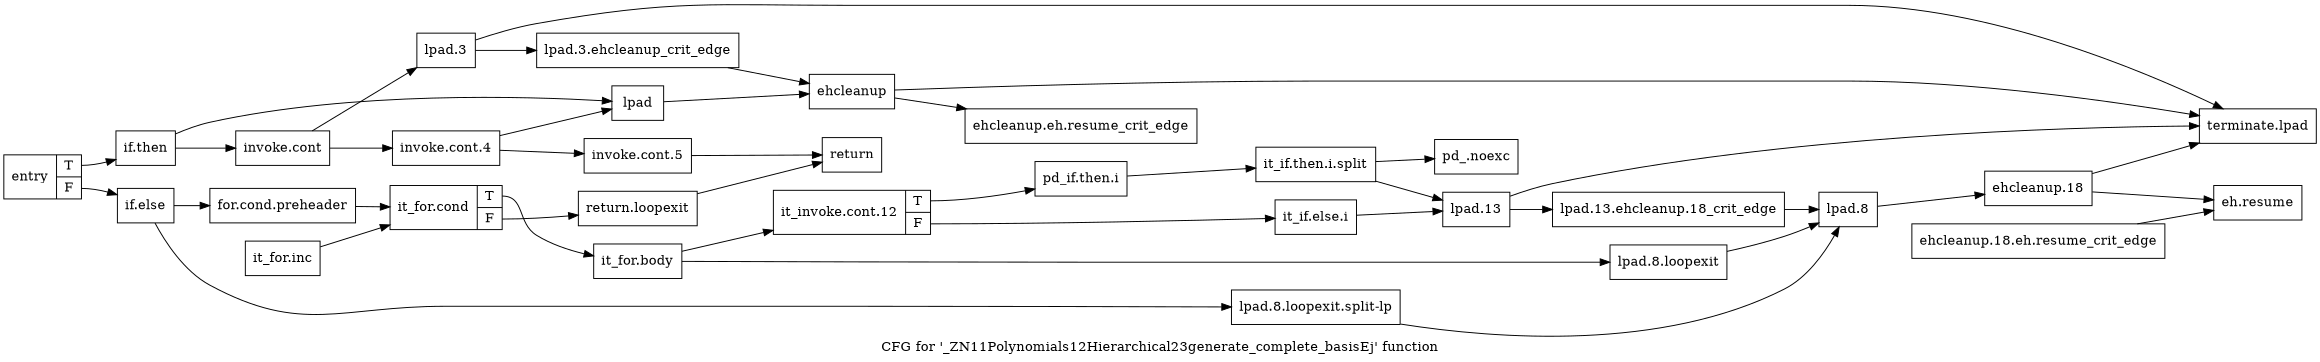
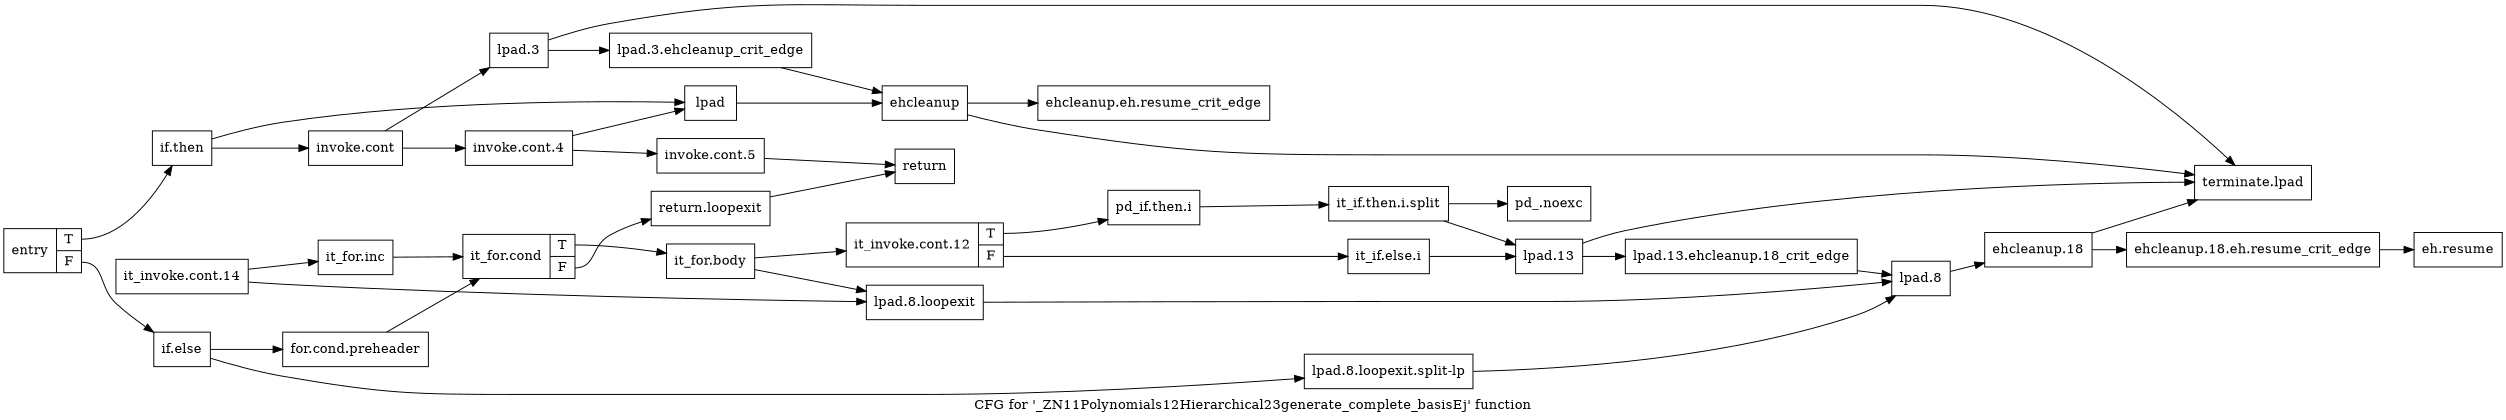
edge "ehcleanup.18" -> "eh.resume": now "ehcleanup.18" -> "ehcleanup.18.eh.resume_crit_edge"
node "it_invoke.cont.14": added
